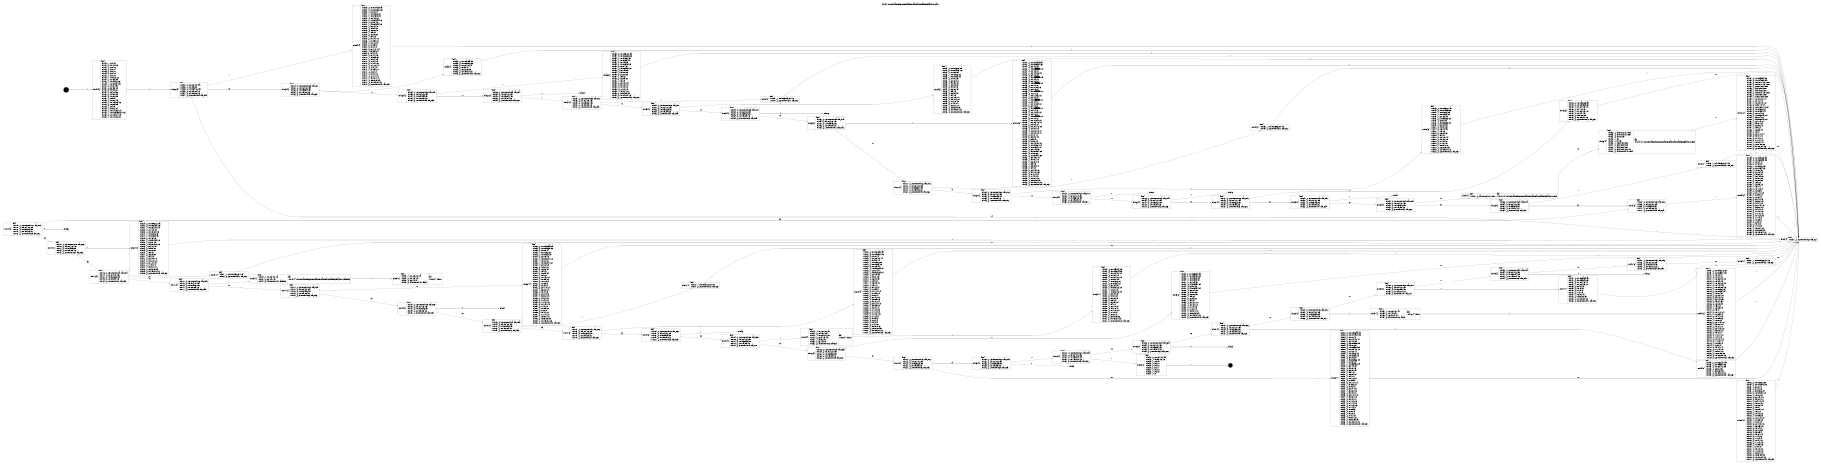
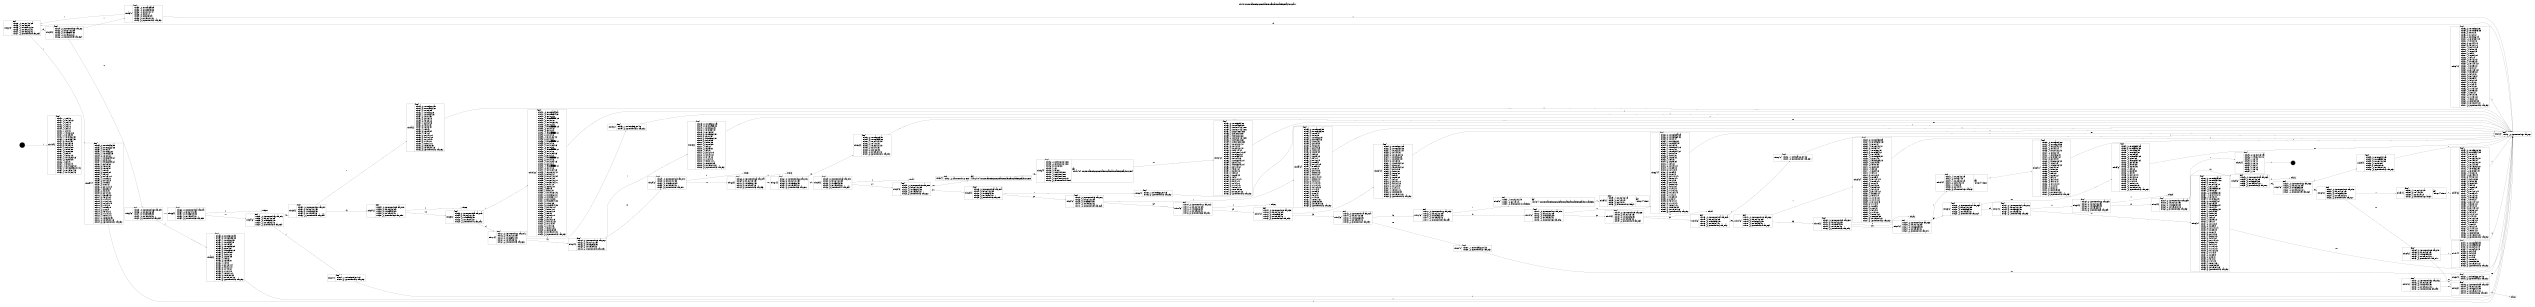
edge "0x4014d0 [96]" -> "0x401530 [29]": now "0x401a59 [27]" -> "0x401530 [29]"
edge "0x40170d [28]" -> "0x4016f1 [28]": reversed
edge "0x401905 [28]" -> "0x401921 [28]": reversed
